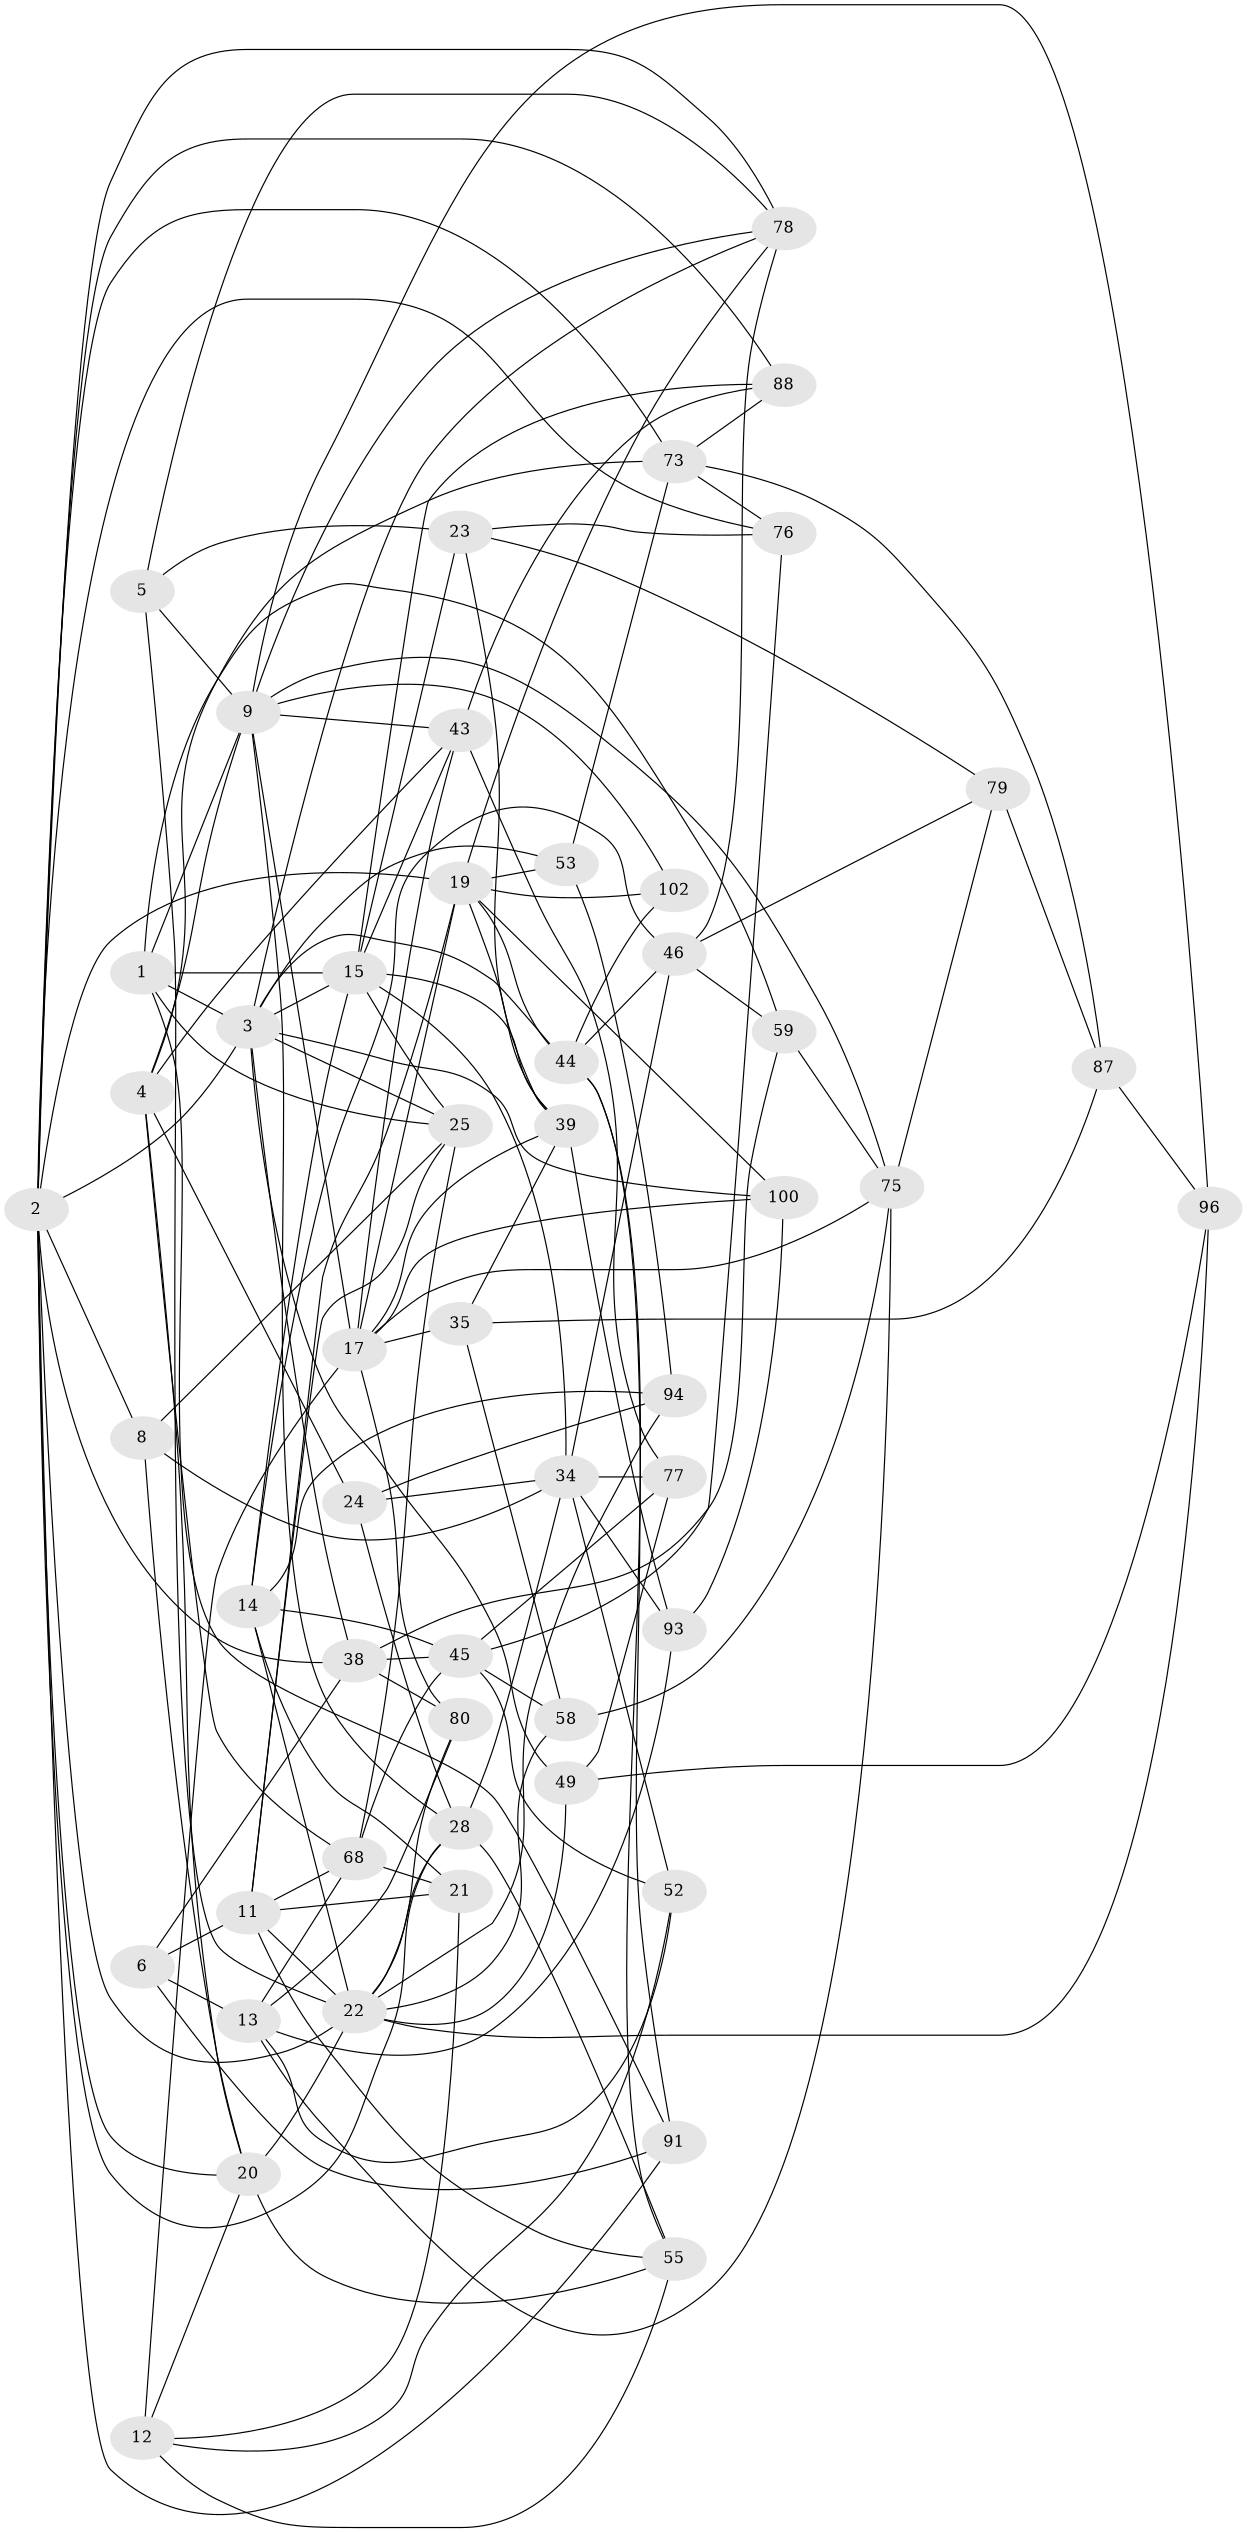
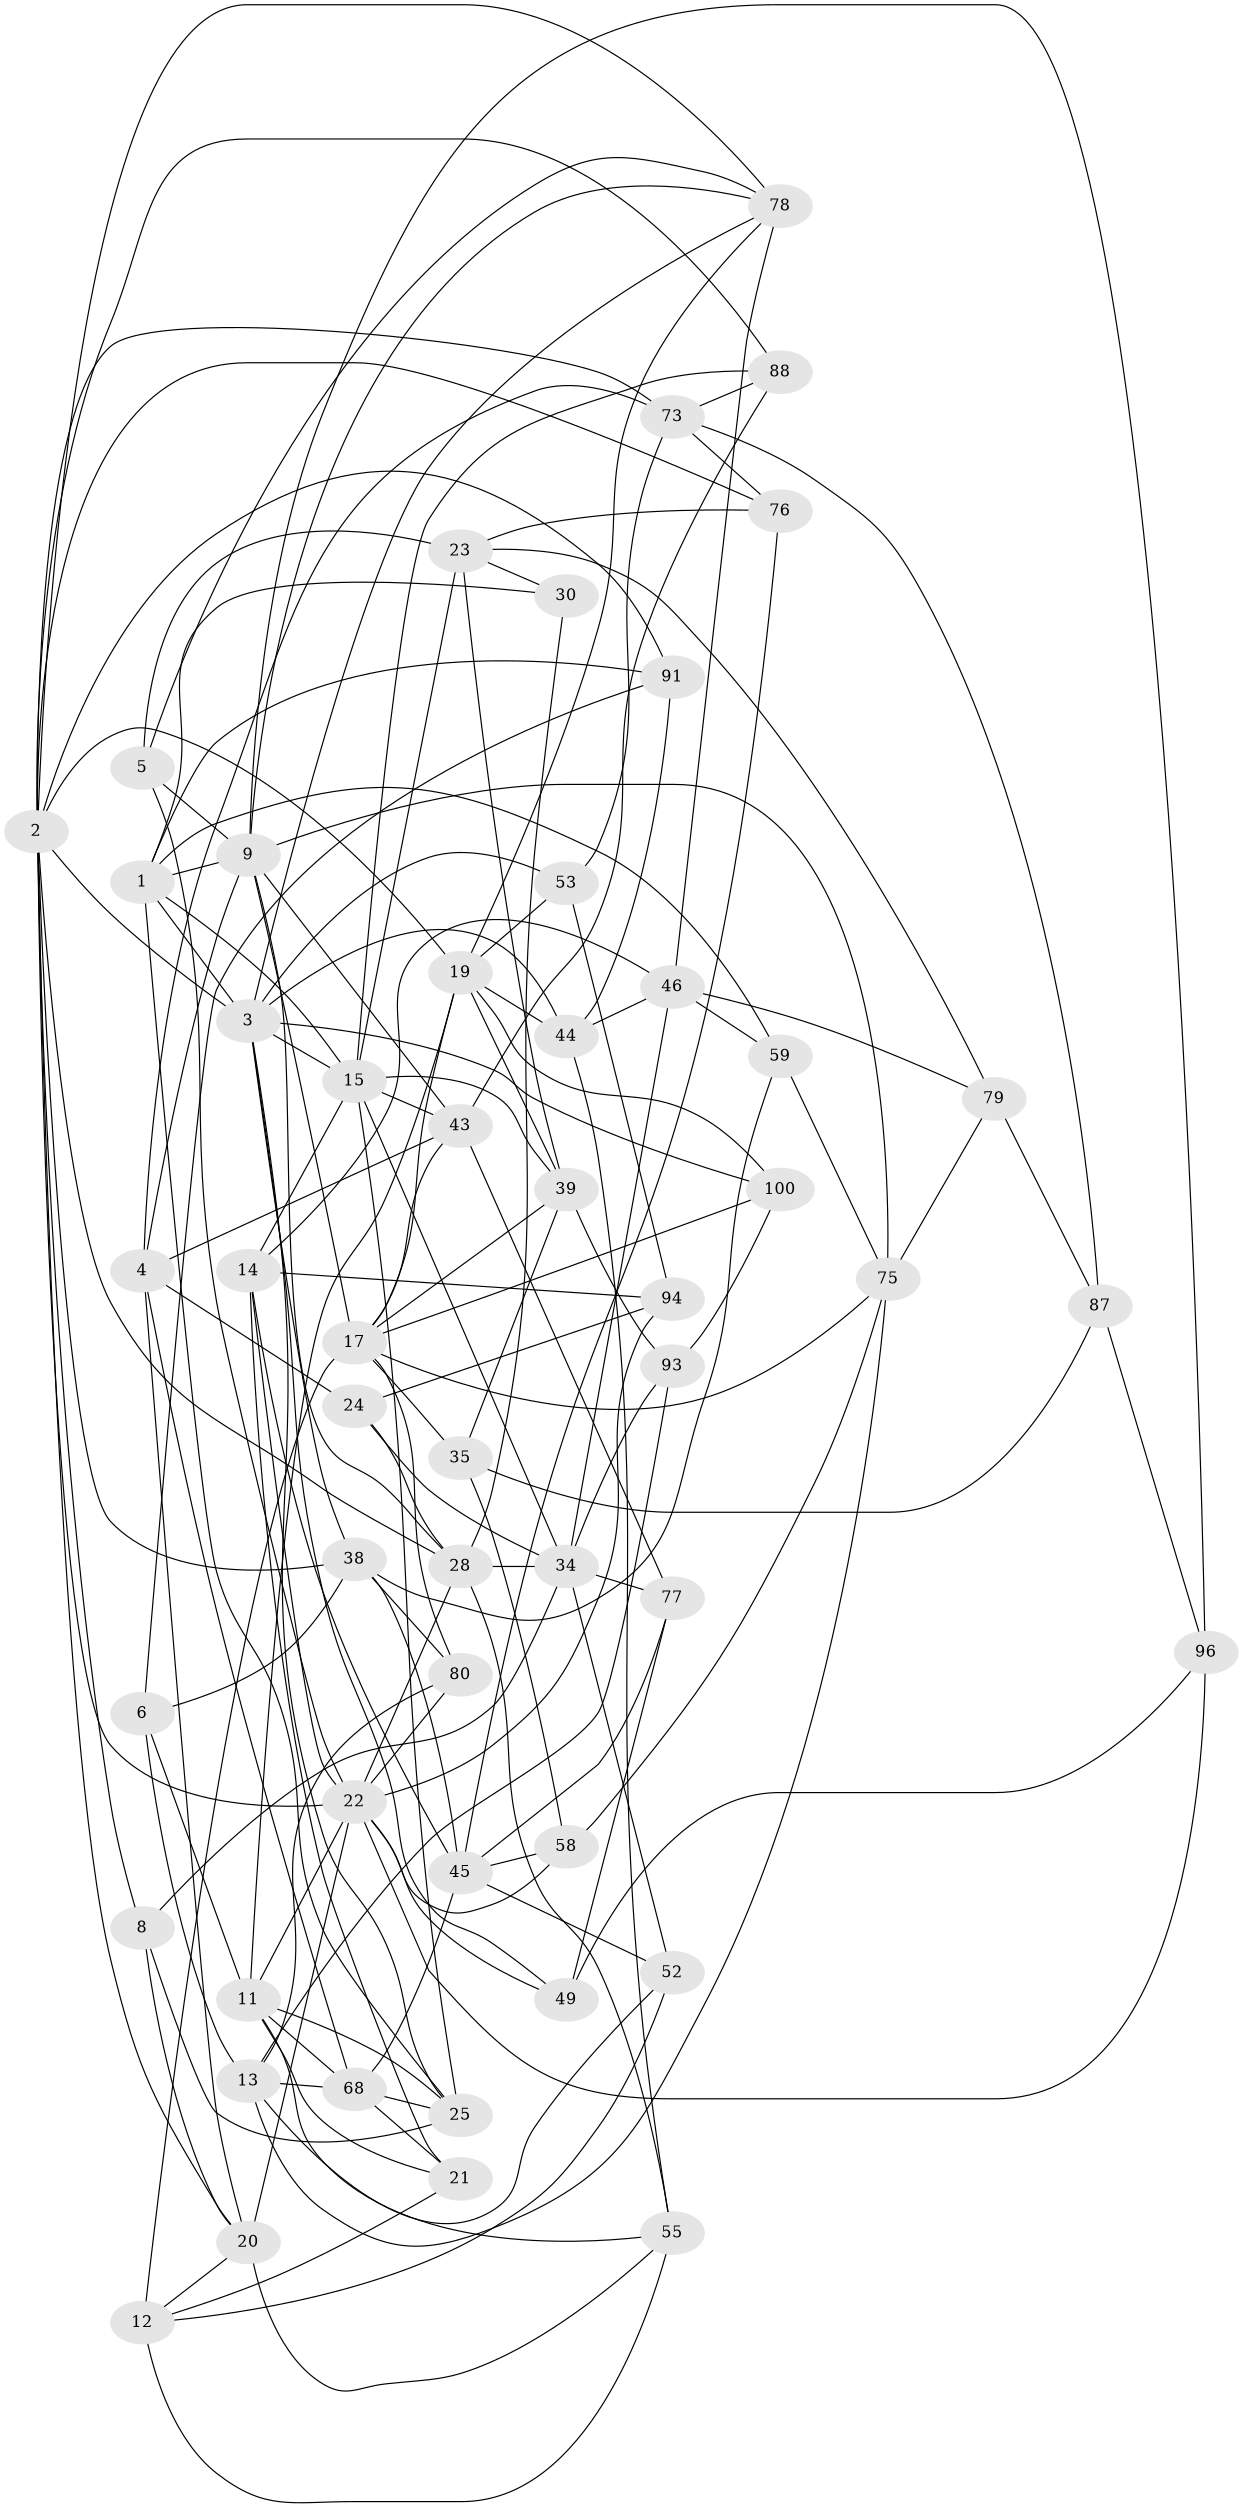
node "30": added
node "102": removed
